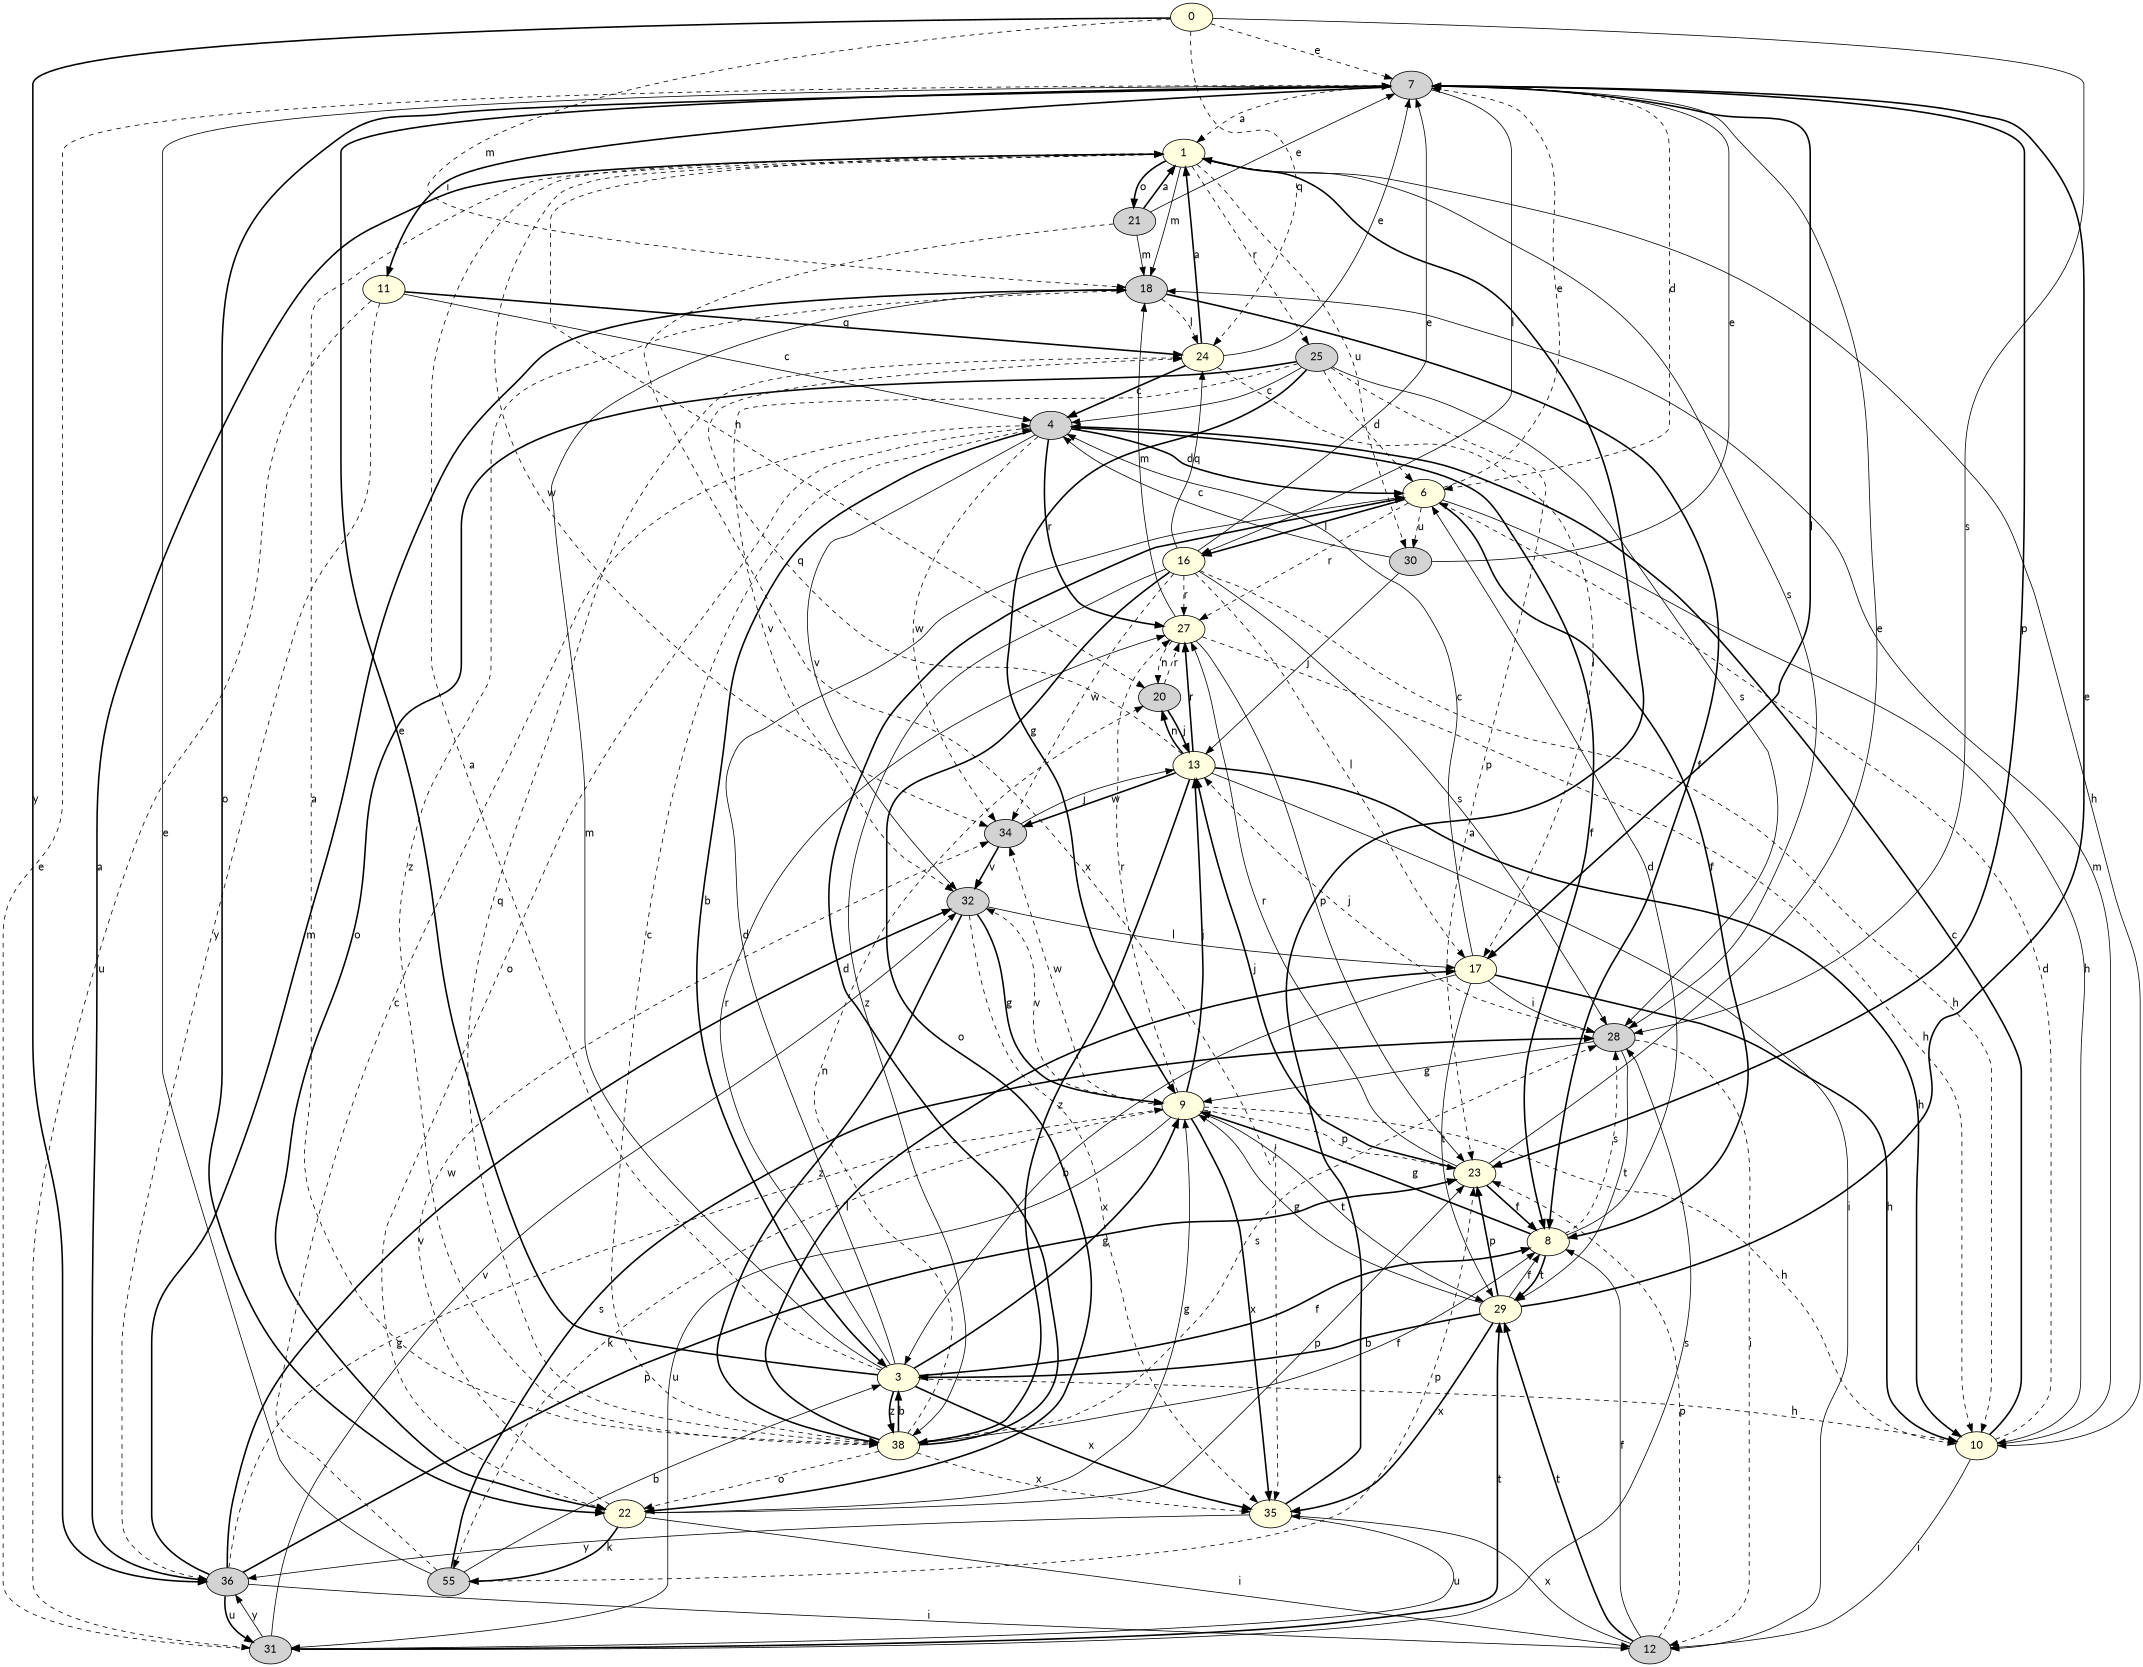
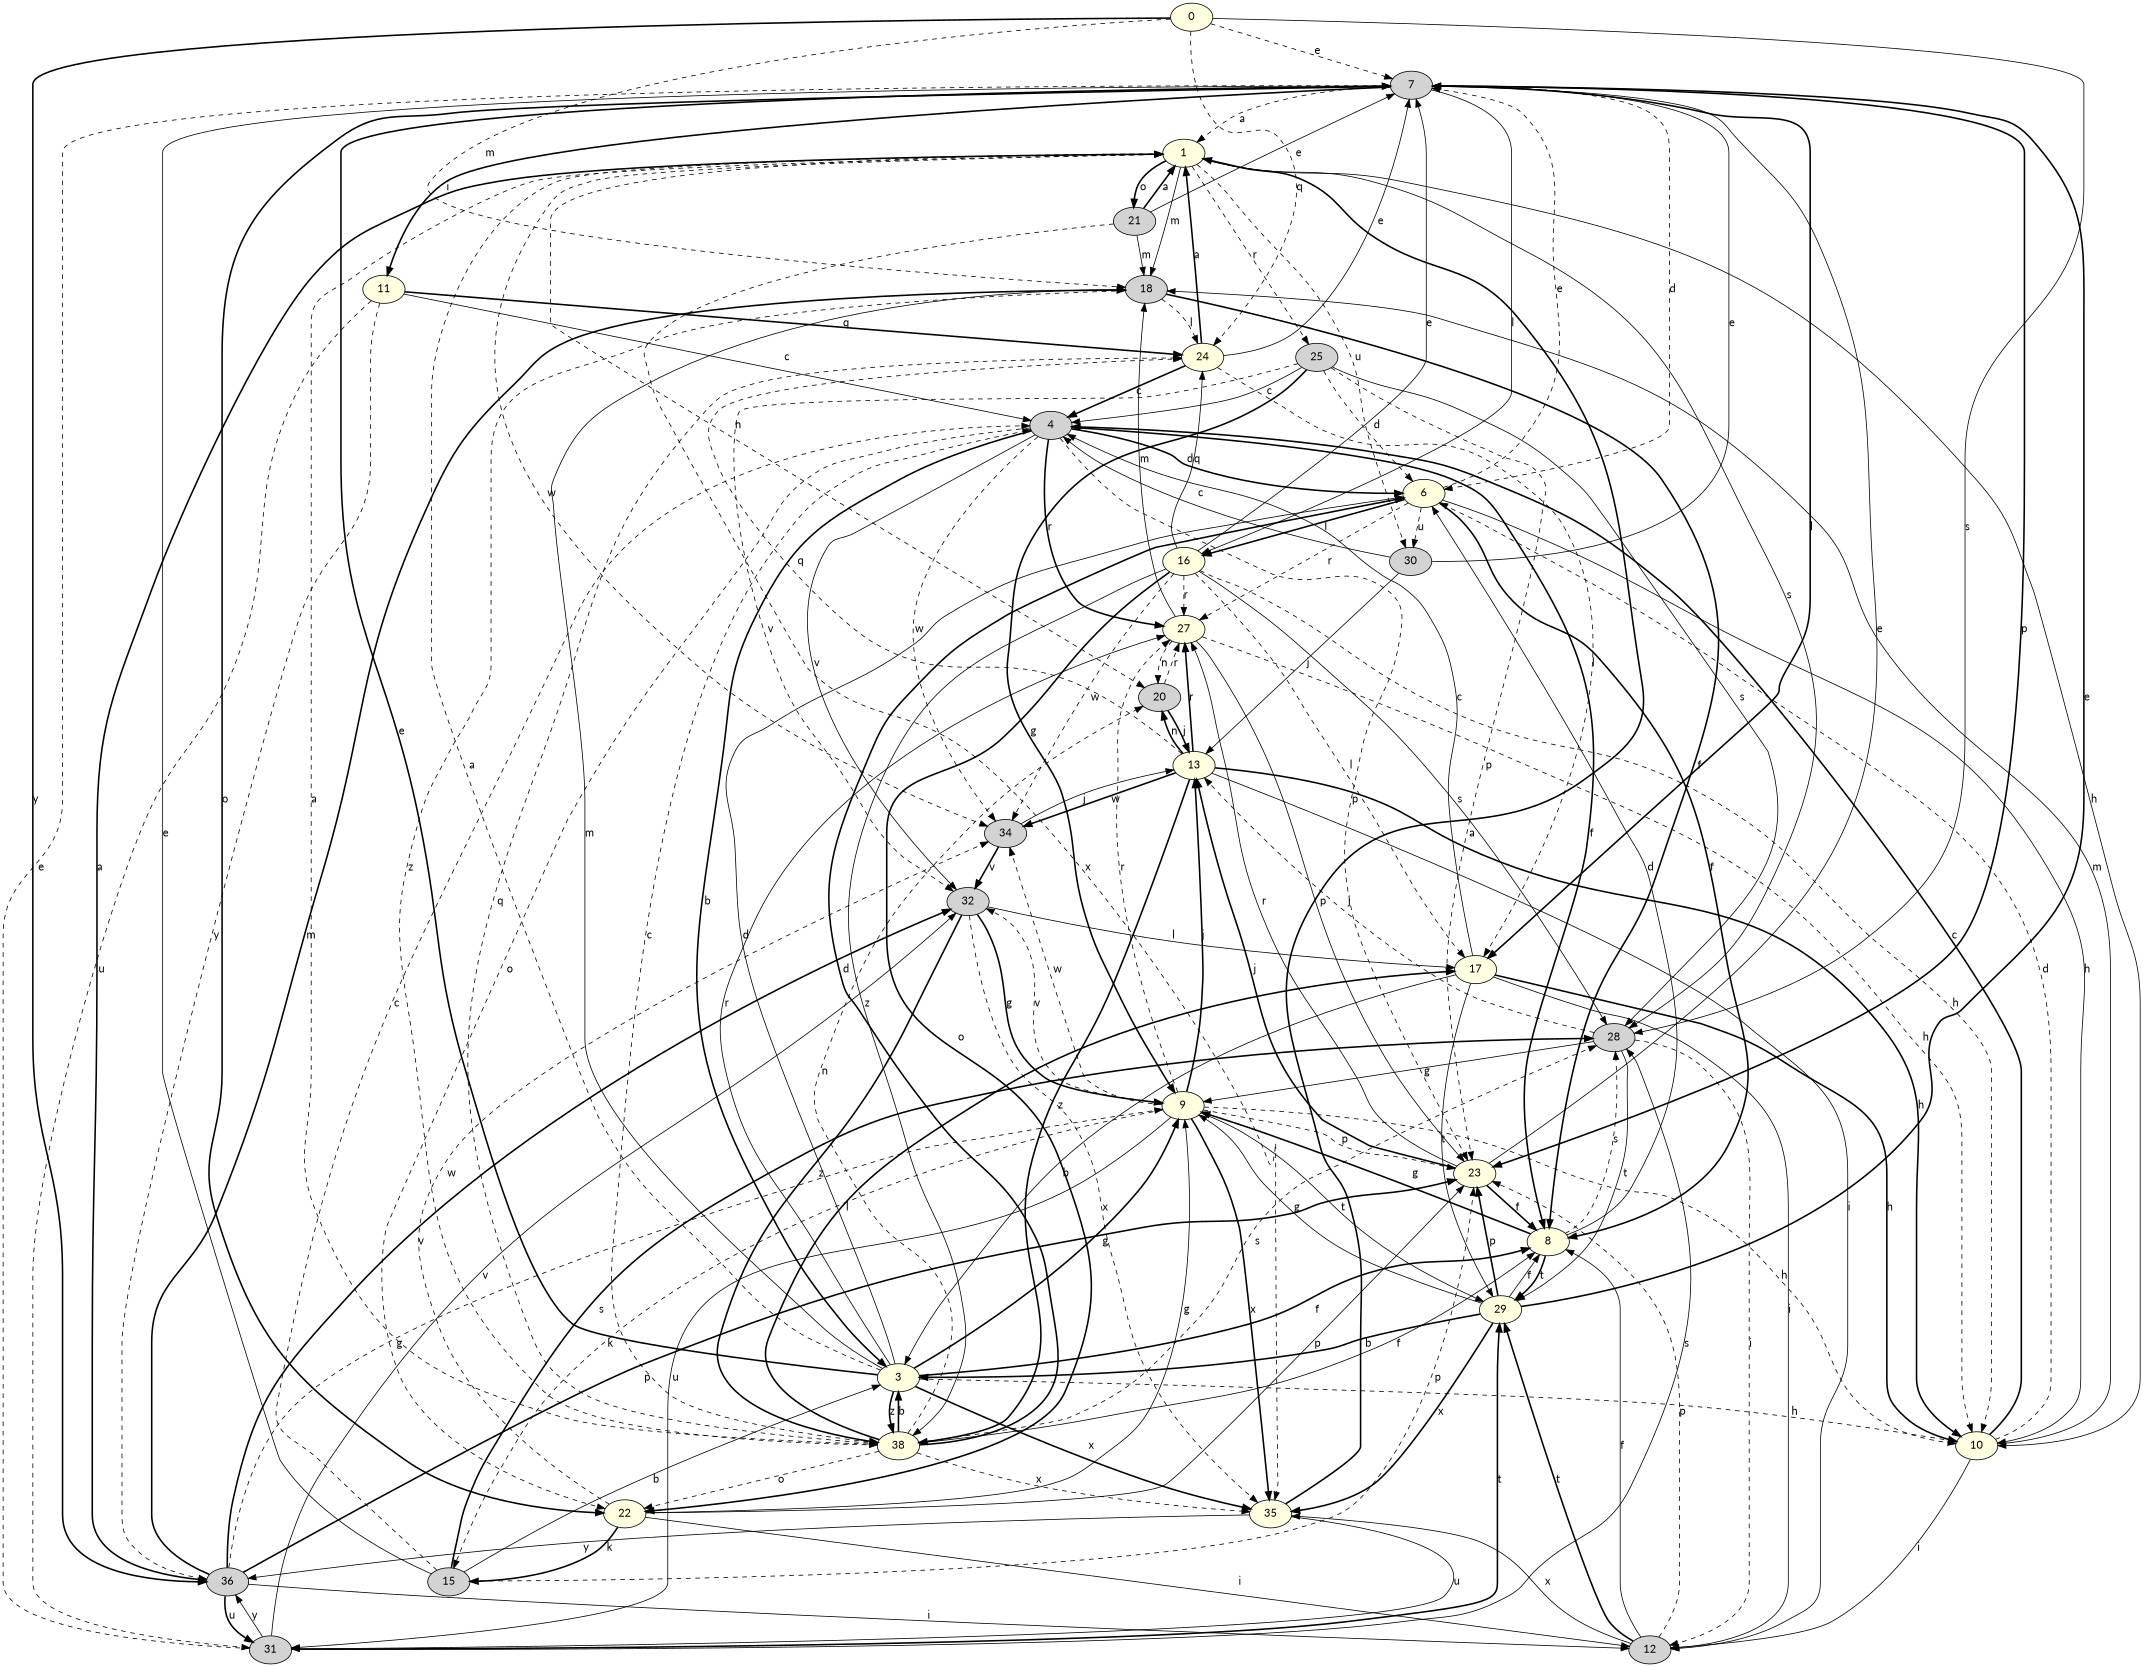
edge "25" -> "22": removed, label "o"
edge "4" -> "23": added, label "p"
edge "17" -> "28": now "17" -> "12"
node "55": label "55" -> "15"
